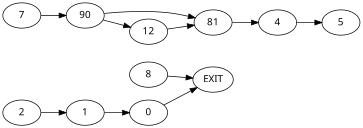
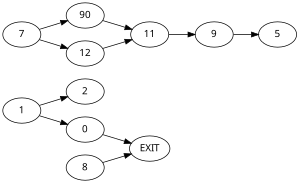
edge "90" -> "12": now "7" -> "12"
node "81": label "81" -> "11"
node "4": label "4" -> "9"
edge "2" -> "1": reversed
